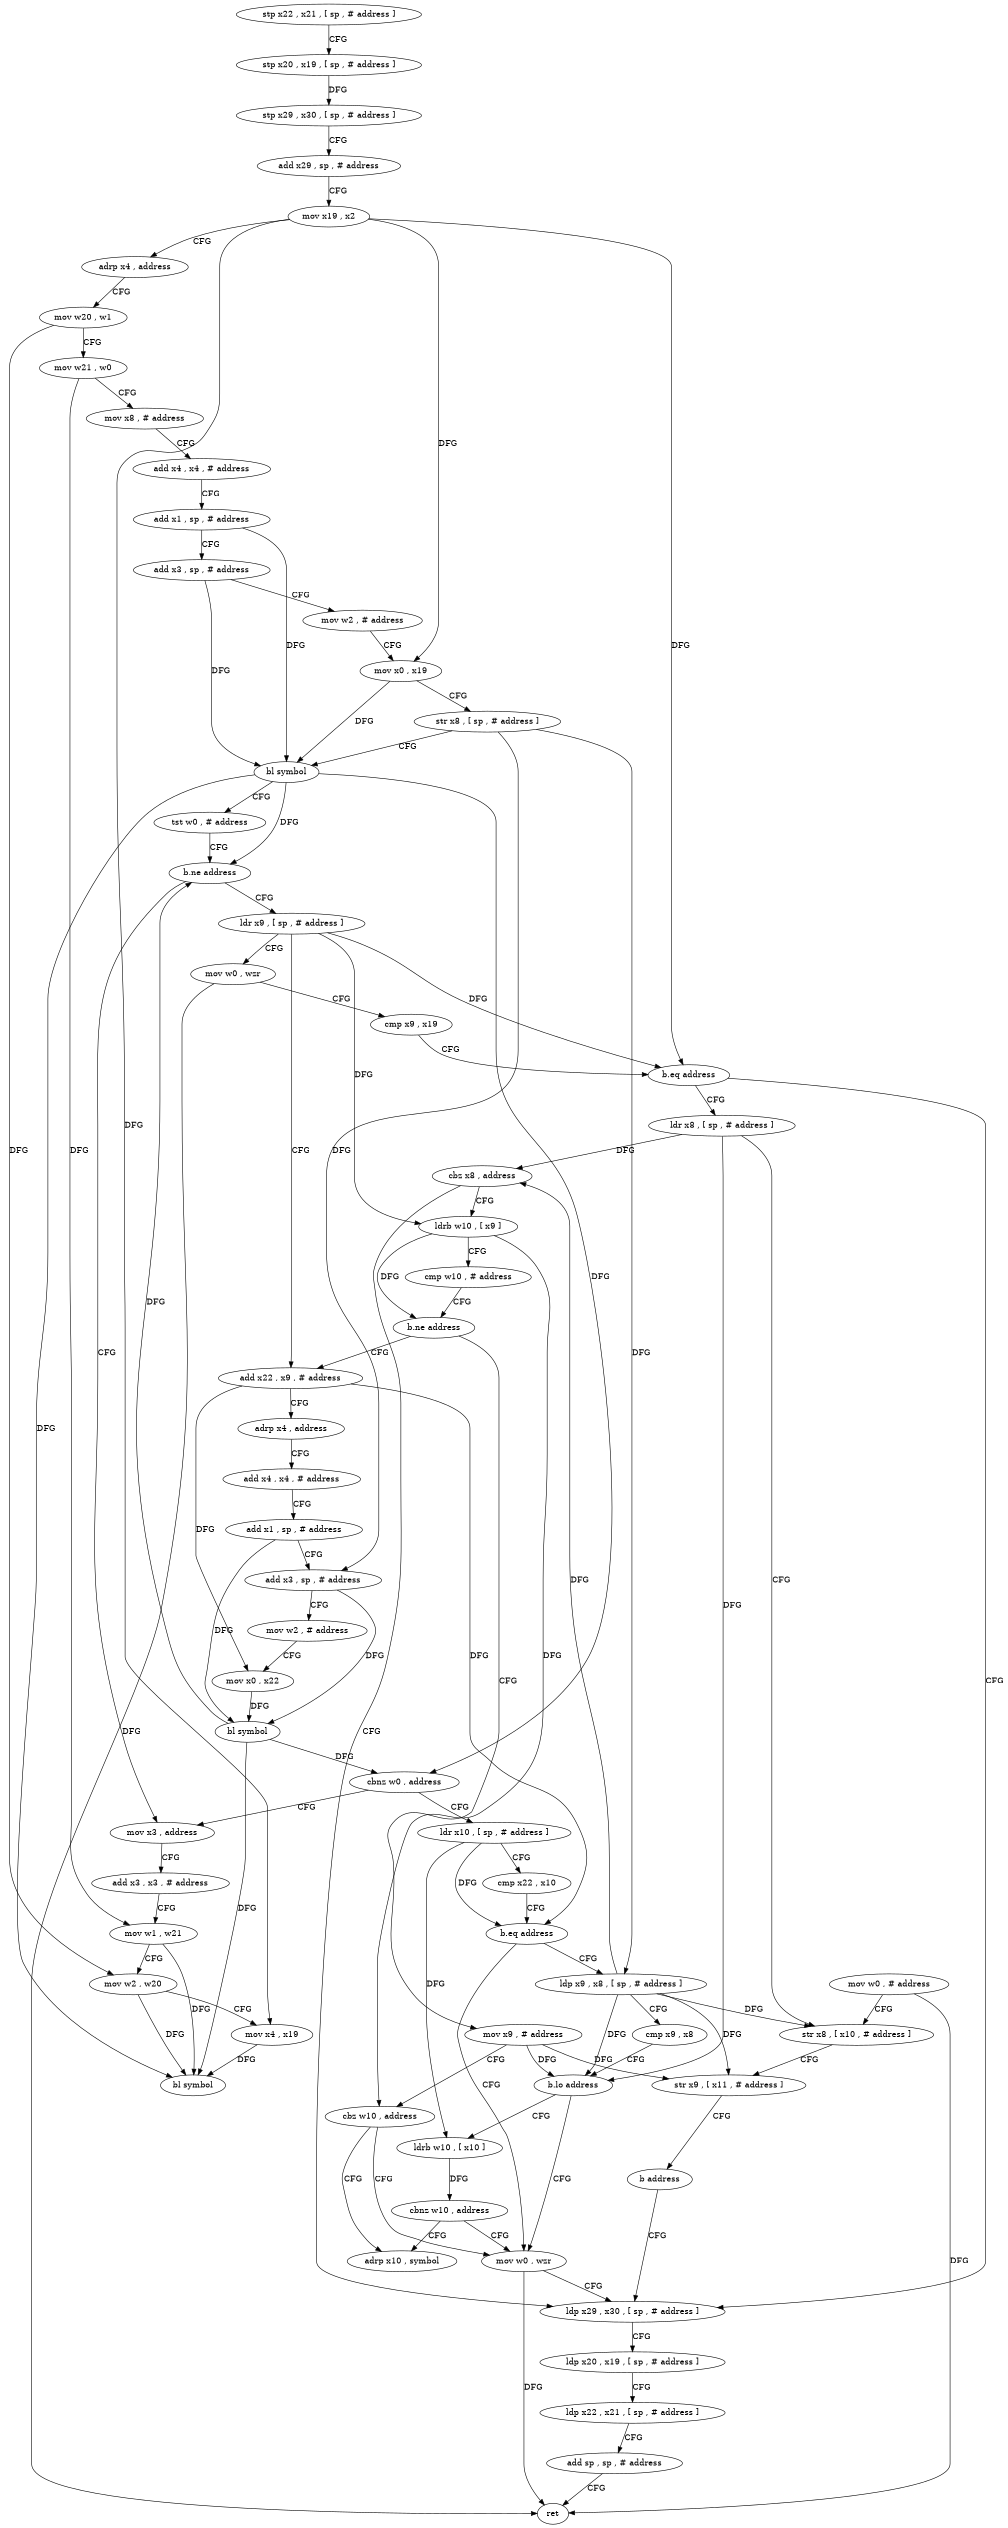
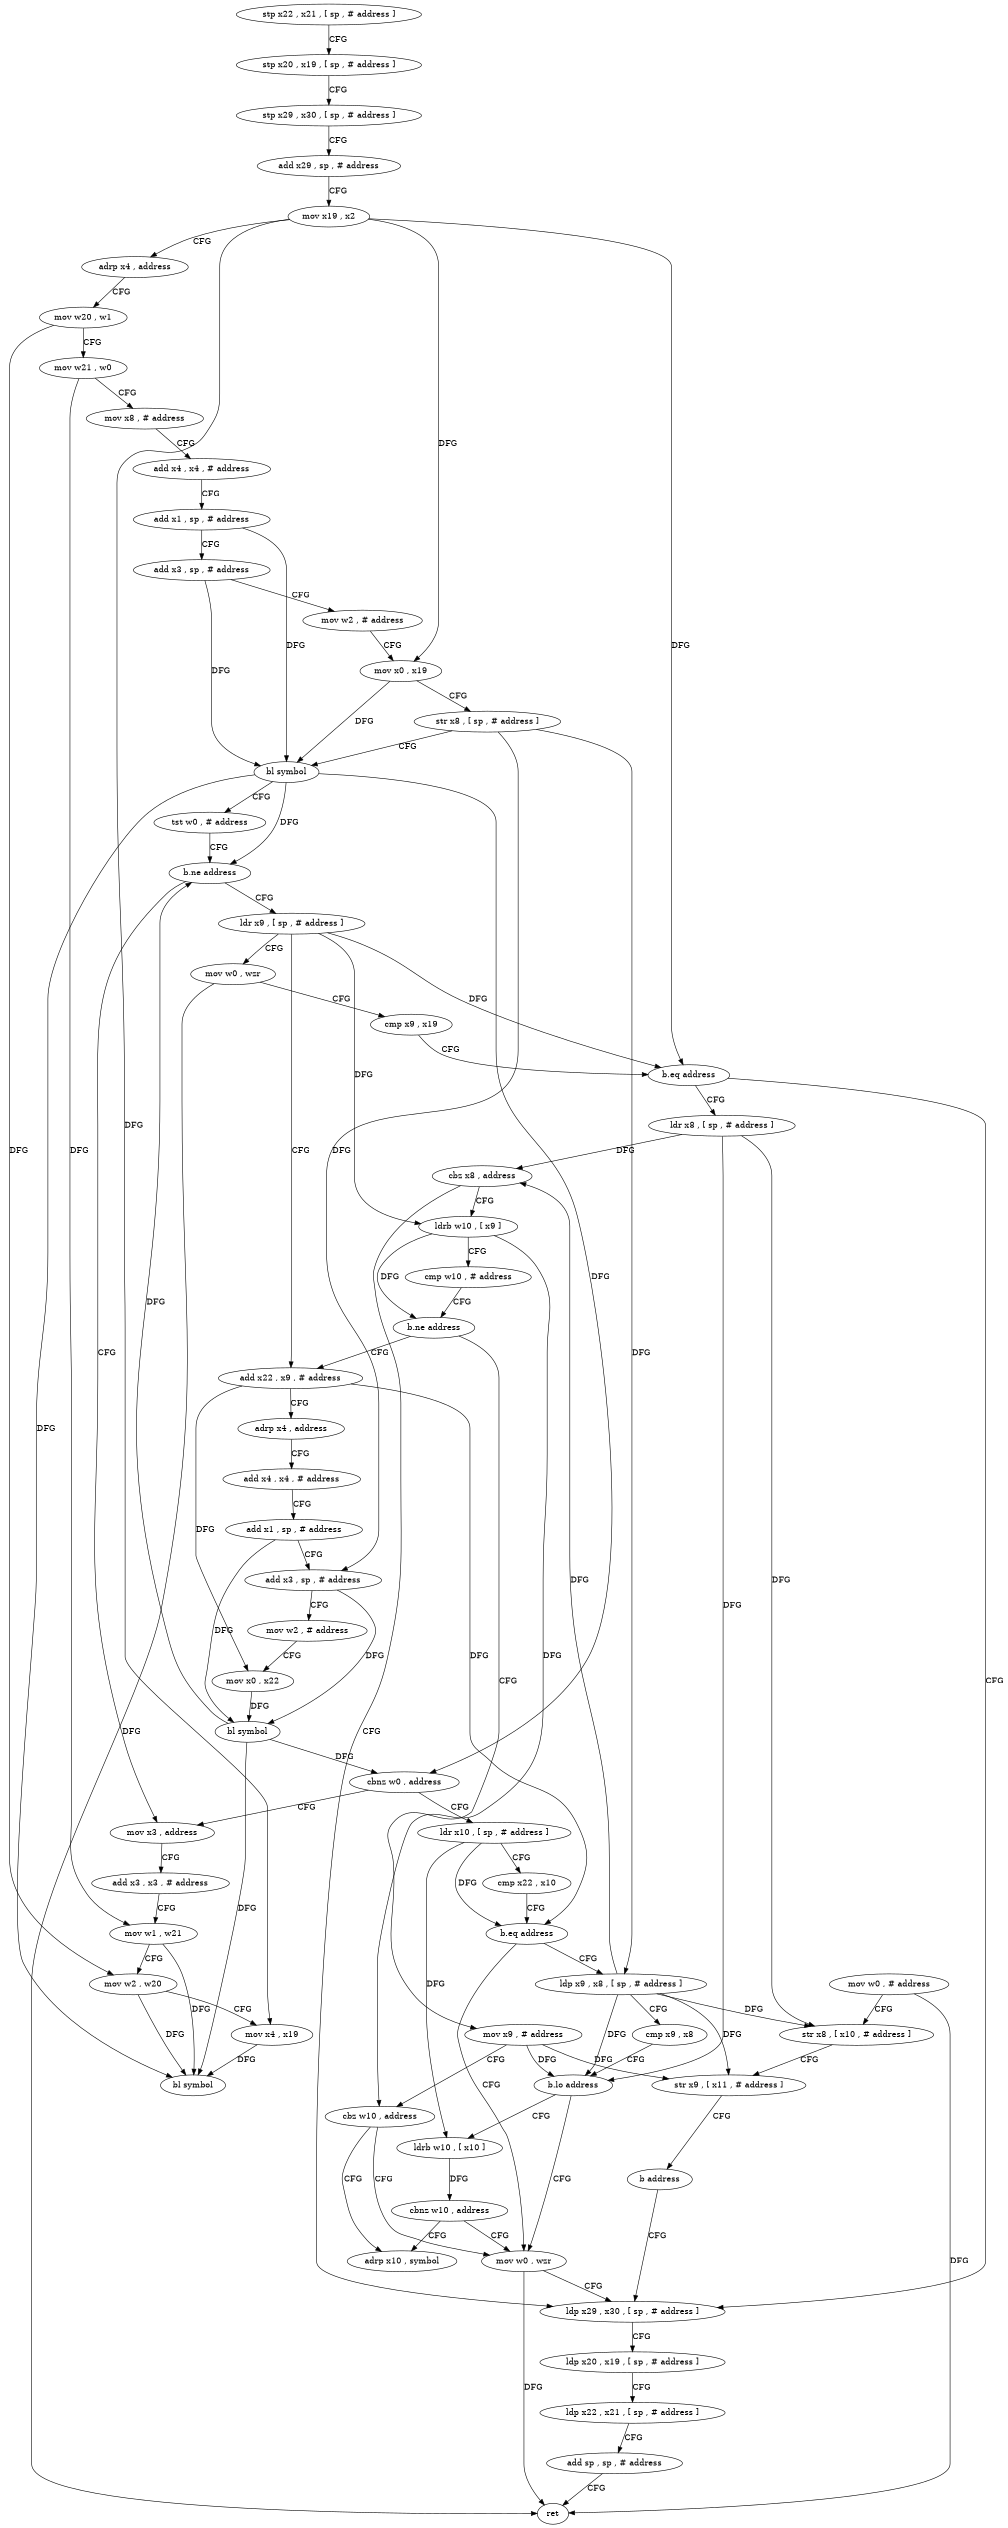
edge "stp x20 , x19 , [ sp , # address ]" -> "stp x29 , x30 , [ sp , # address ]": label "DFG" -> "CFG"
edge "ldr x8 , [ sp , # address ]" -> "str x8 , [ x10 , # address ]": label "CFG" -> "DFG"
